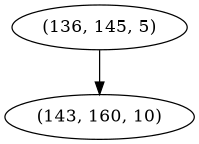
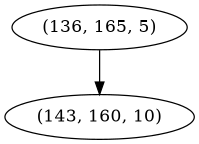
node "(136, 145, 5)": label "(136, 145, 5)" -> "(136, 165, 5)"
